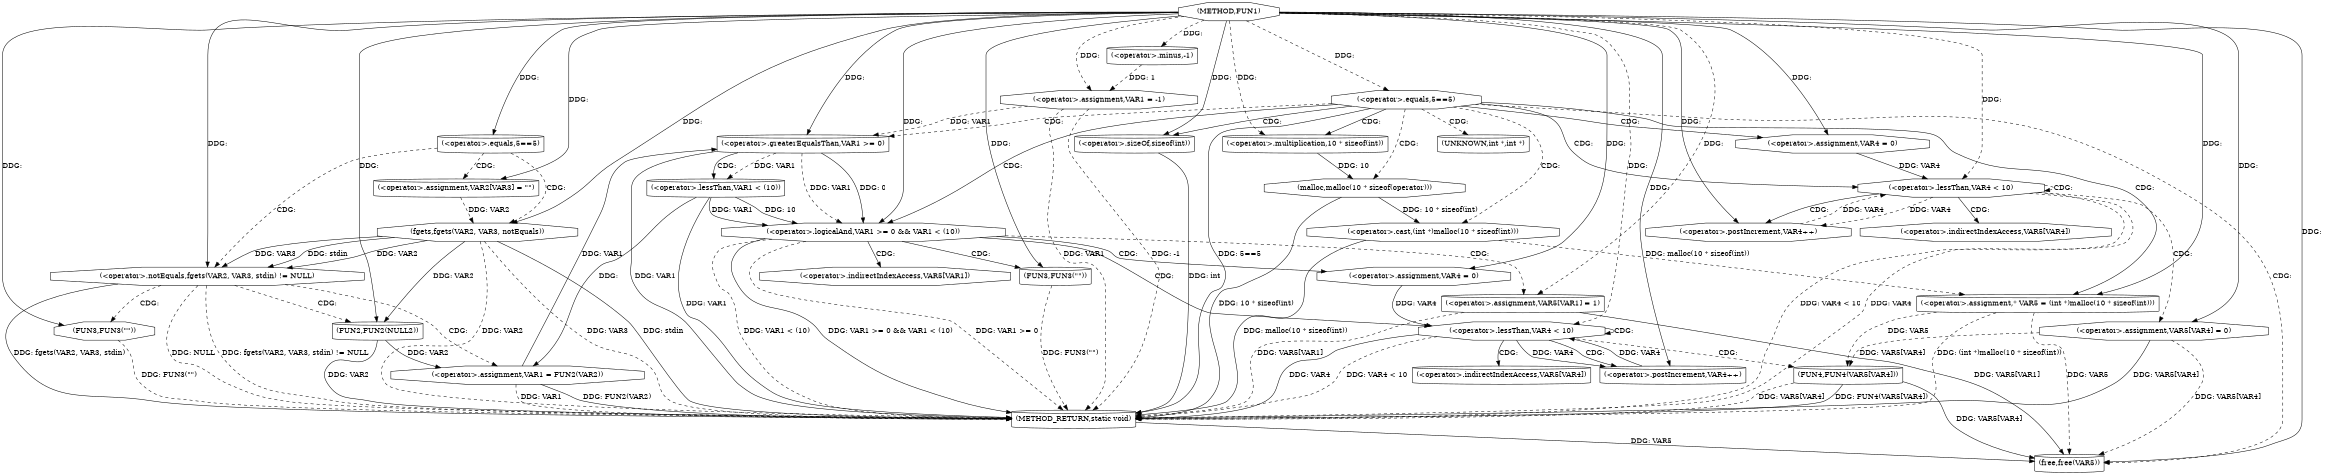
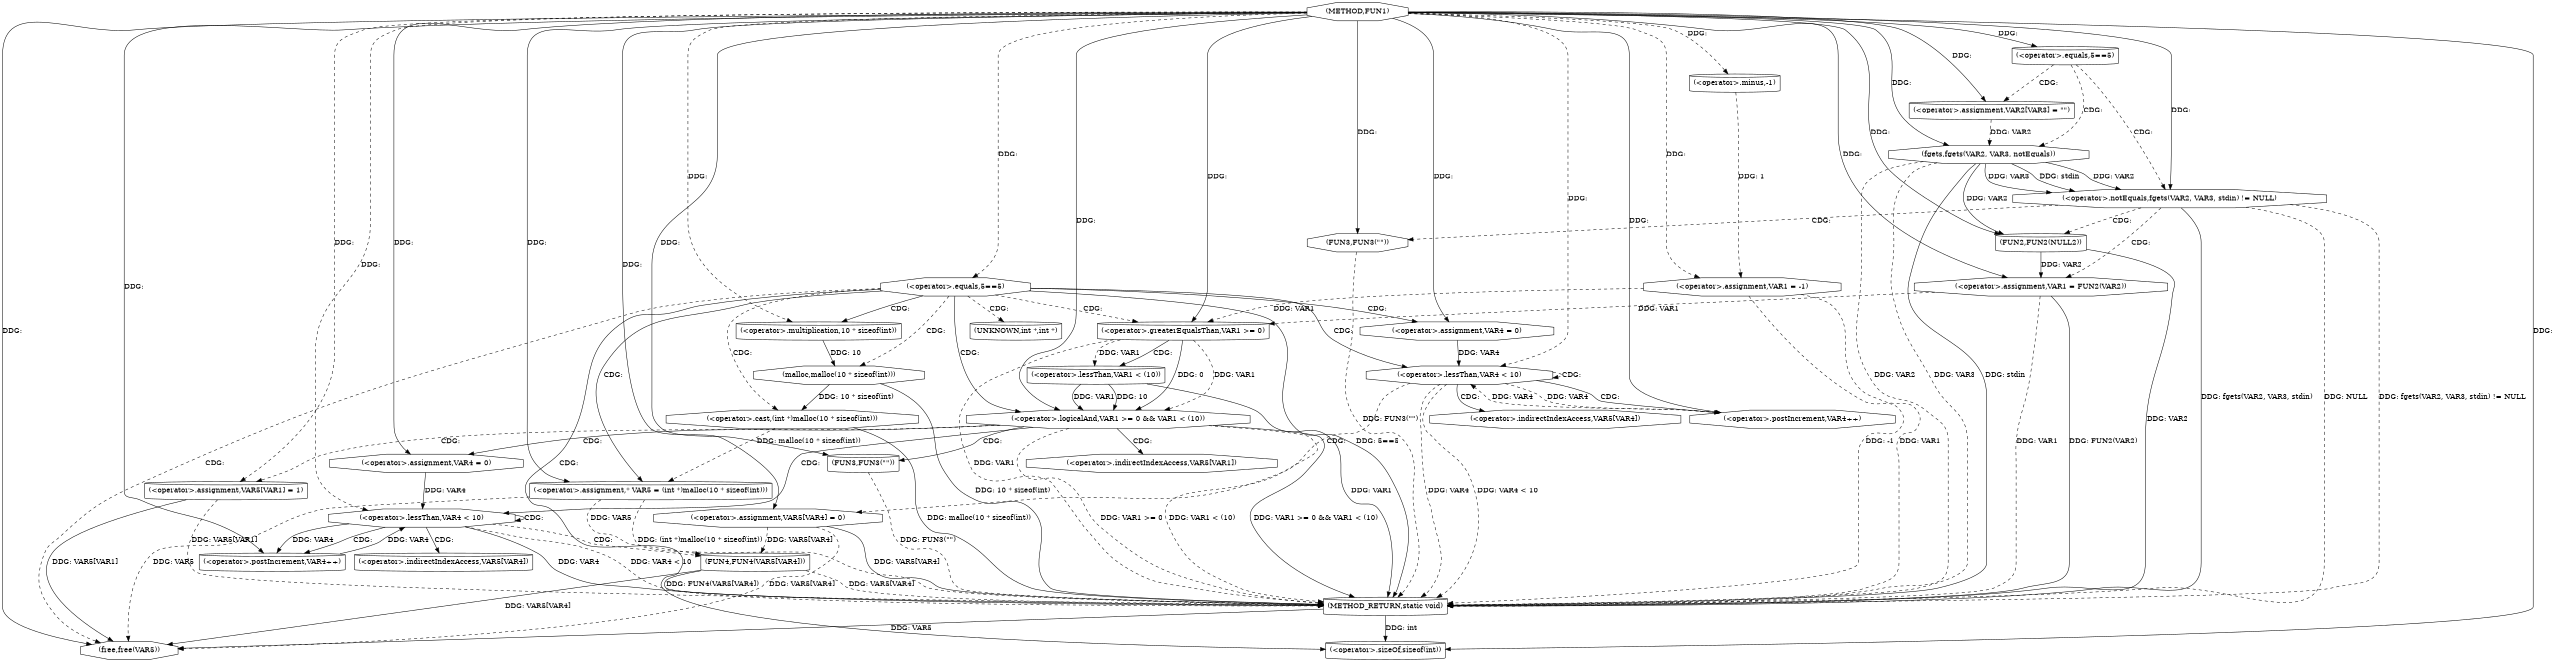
node "(malloc,malloc(10 * sizeof(operator)))": label "(malloc,malloc(10 * sizeof(operator)))" -> "(malloc,malloc(10 * sizeof(int)))"
edge "(<operator>.assignment,VAR1 = FUN2(VAR2))" -> "(<operator>.greaterEqualsThan,VAR1 >= 0)": style solid -> dashed
edge "(<operator>.lessThan,VAR1 < (10))" -> "(<operator>.assignment,VAR1 = FUN2(VAR2))": now "(METHOD,FUN1)" -> "(<operator>.assignment,VAR1 = FUN2(VAR2))"
edge "(<operator>.sizeOf,sizeof(int))" -> "(METHOD_RETURN,static void)": reversed
edge "(<operator>.greaterEqualsThan,VAR1 >= 0)" -> "(METHOD_RETURN,static void)": style solid -> dashed
node "(free,free(VAR5))": shape cylinder -> octagon
